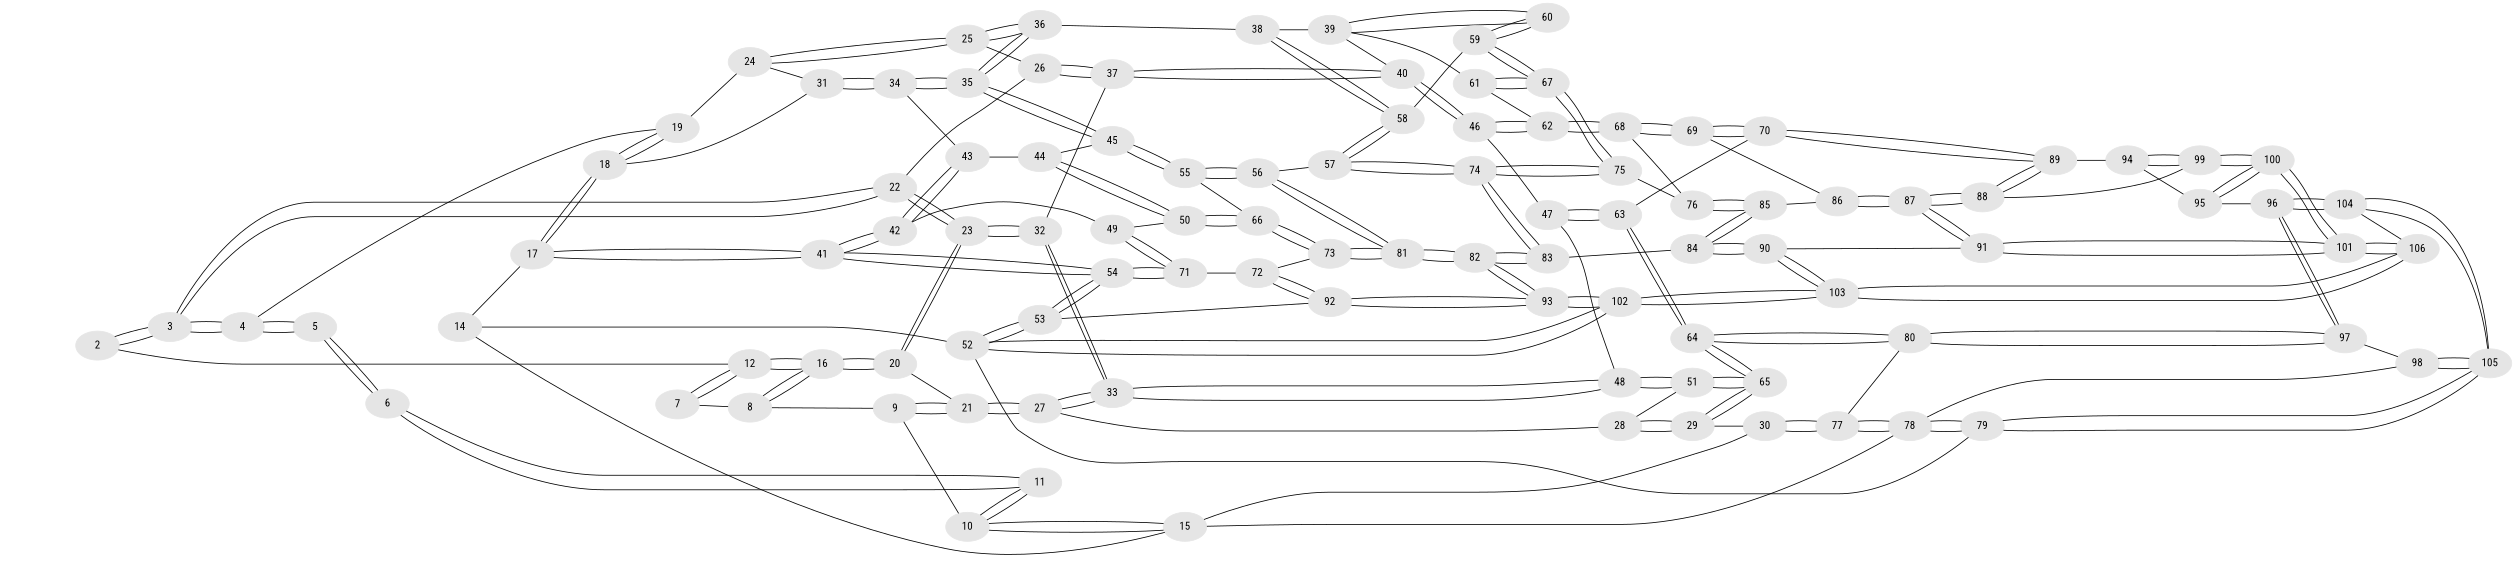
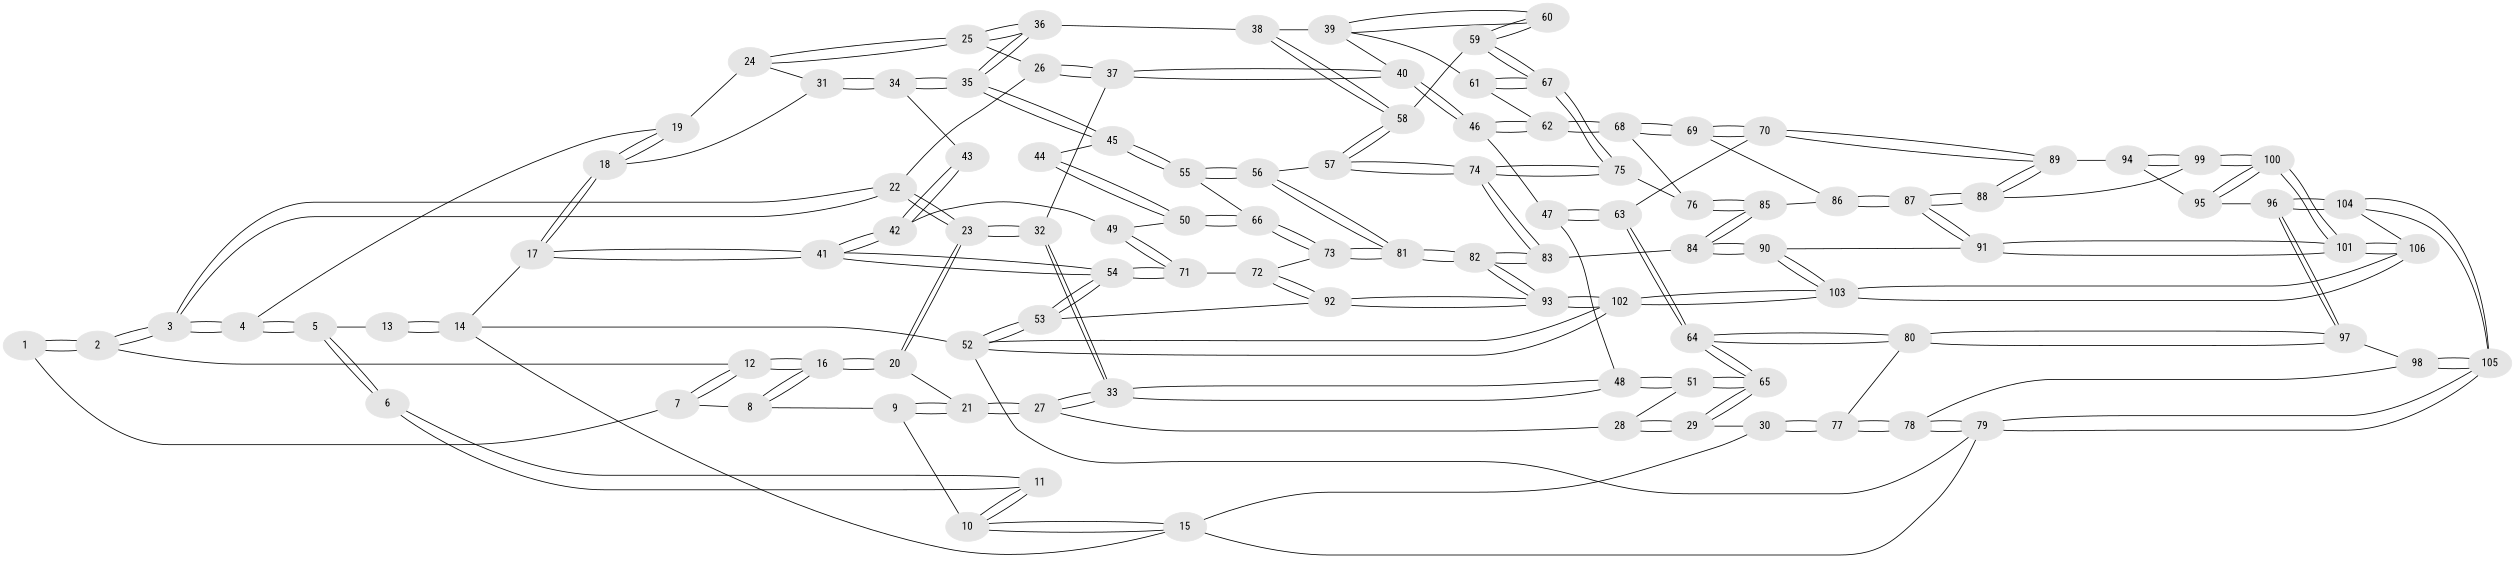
edge "43" -- "44": removed
node "13": added
node "1": added
edge "78" -- "15": now "79" -- "15"
